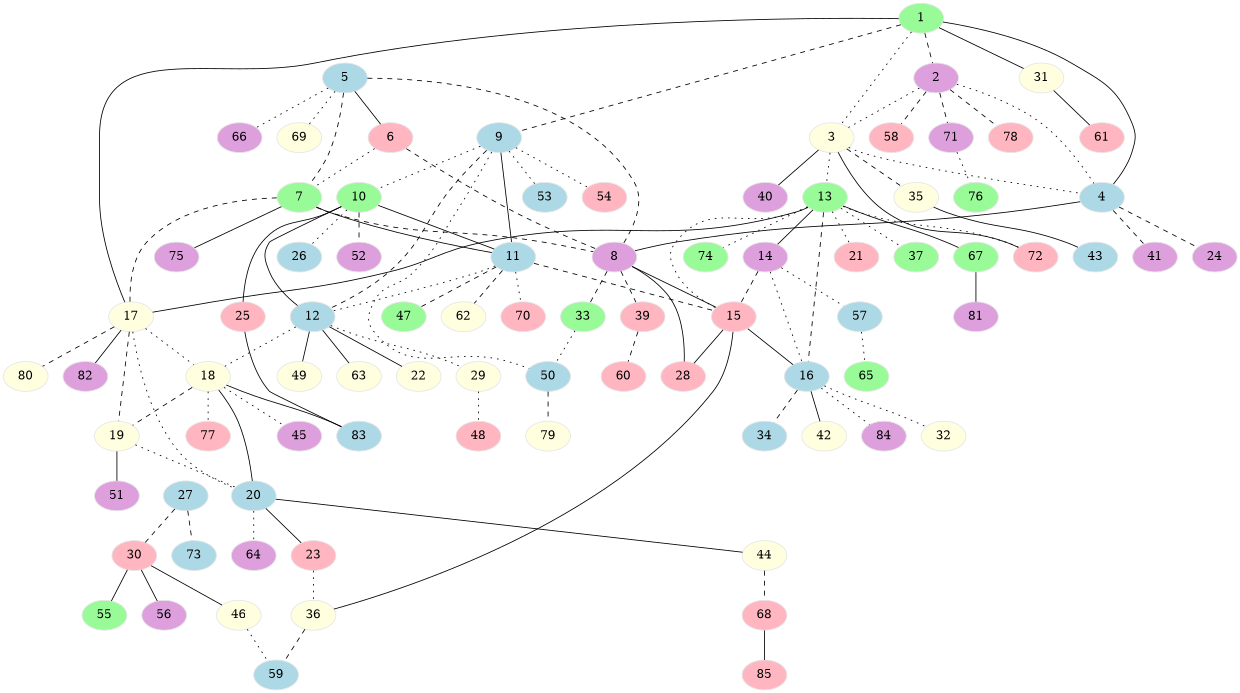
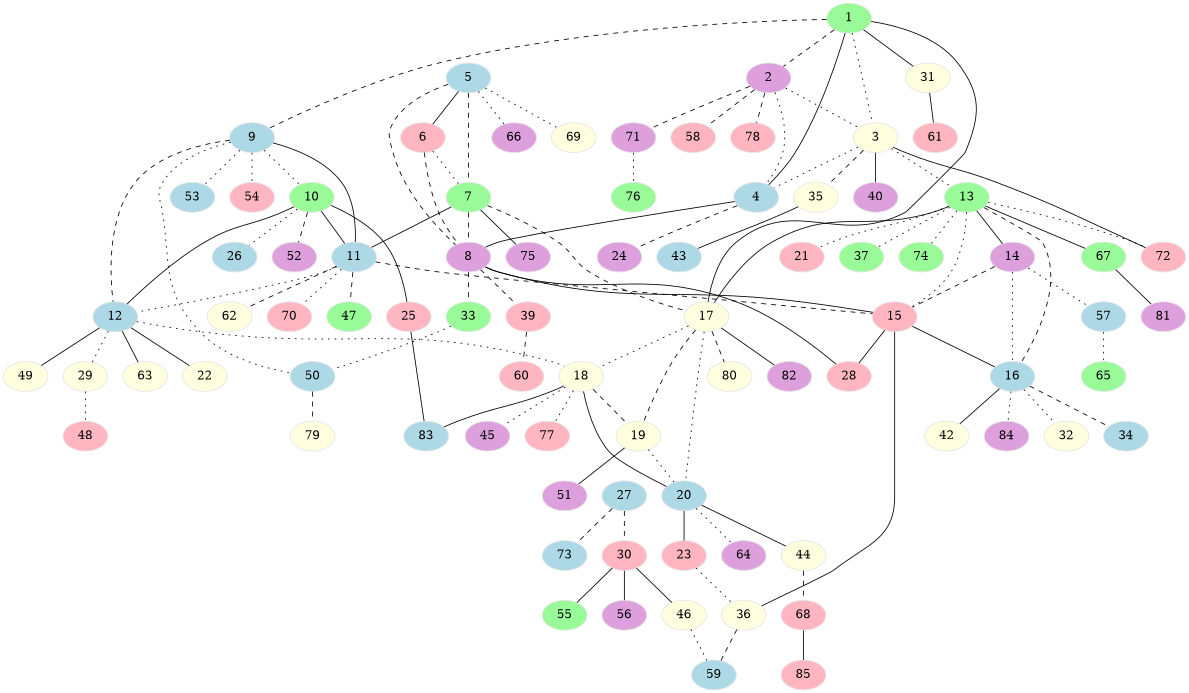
node "41": removed
